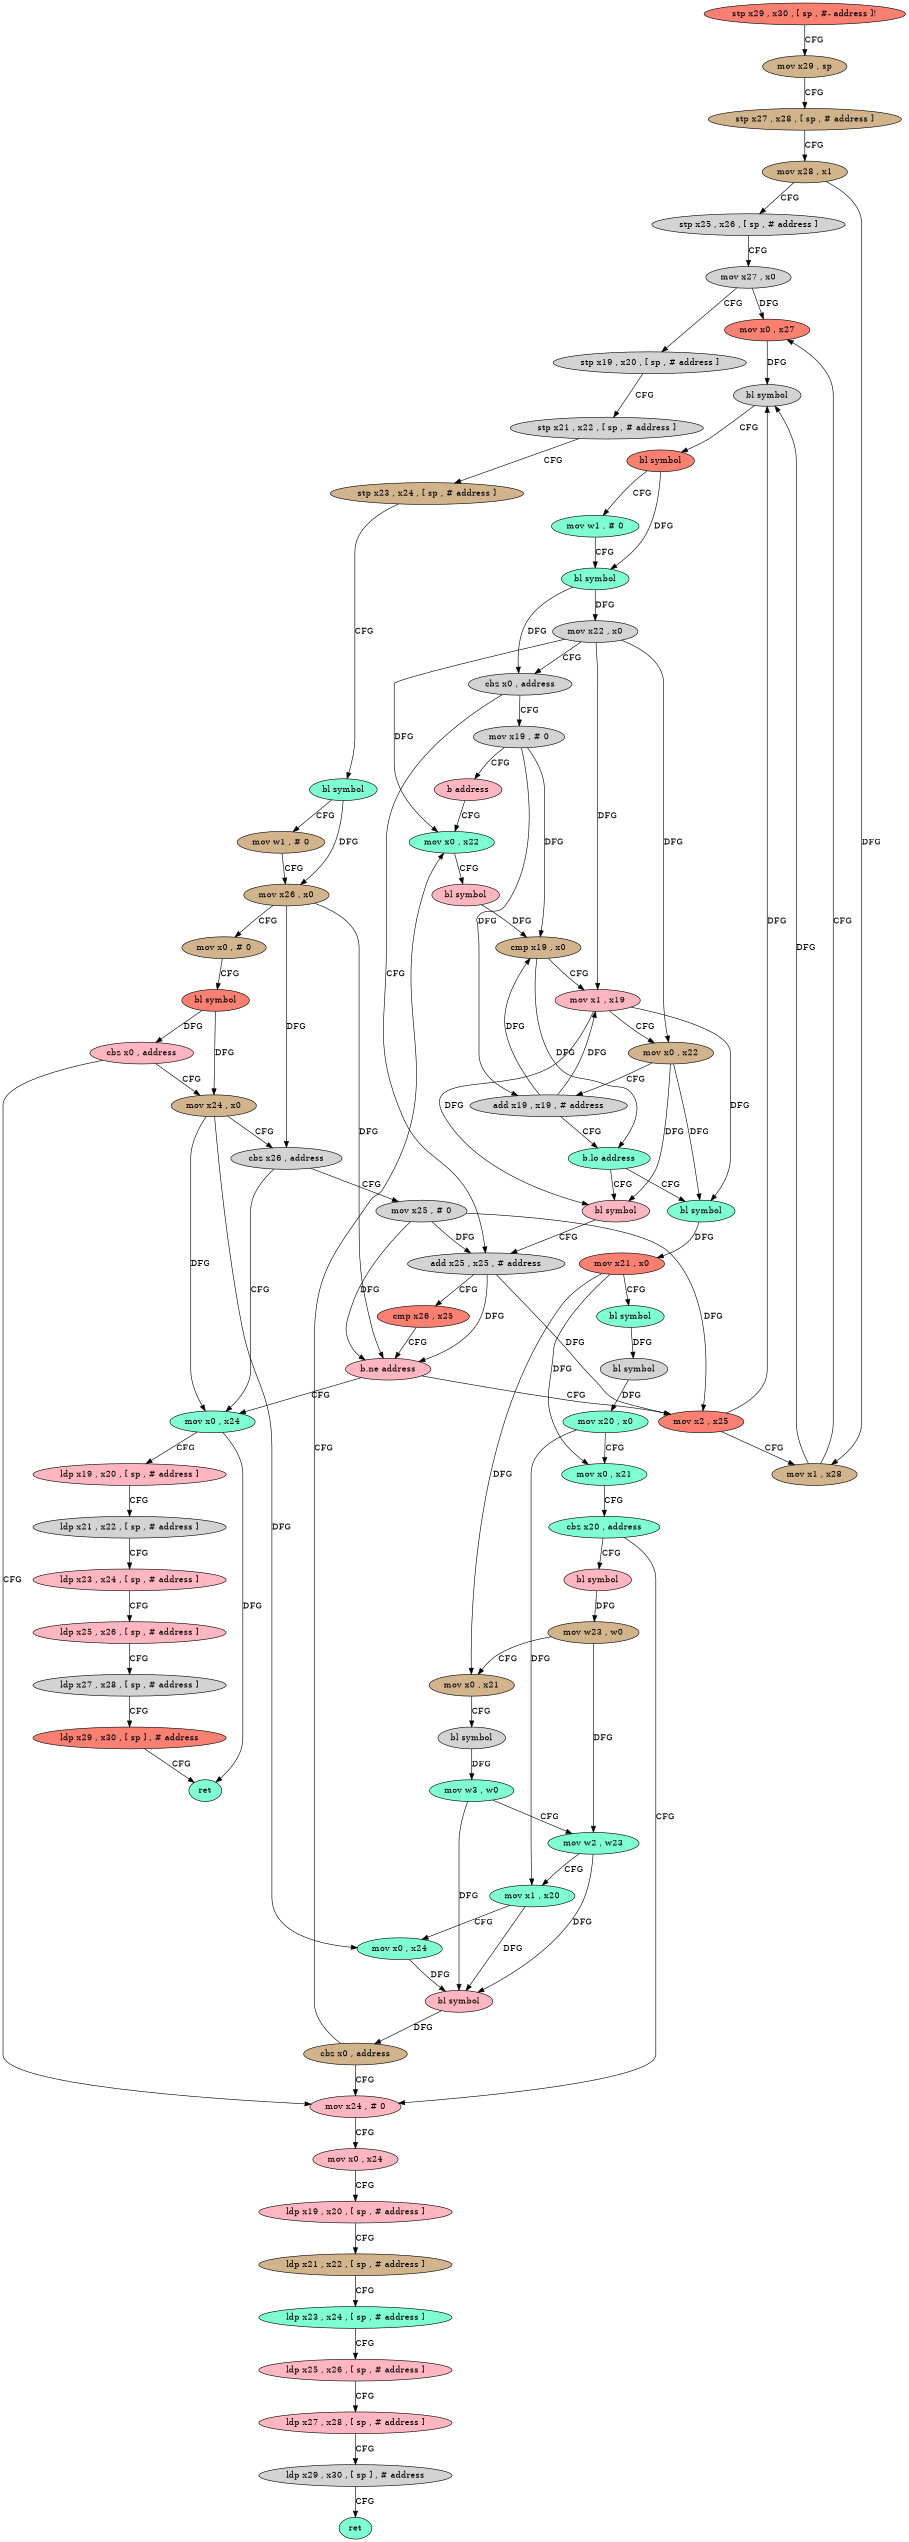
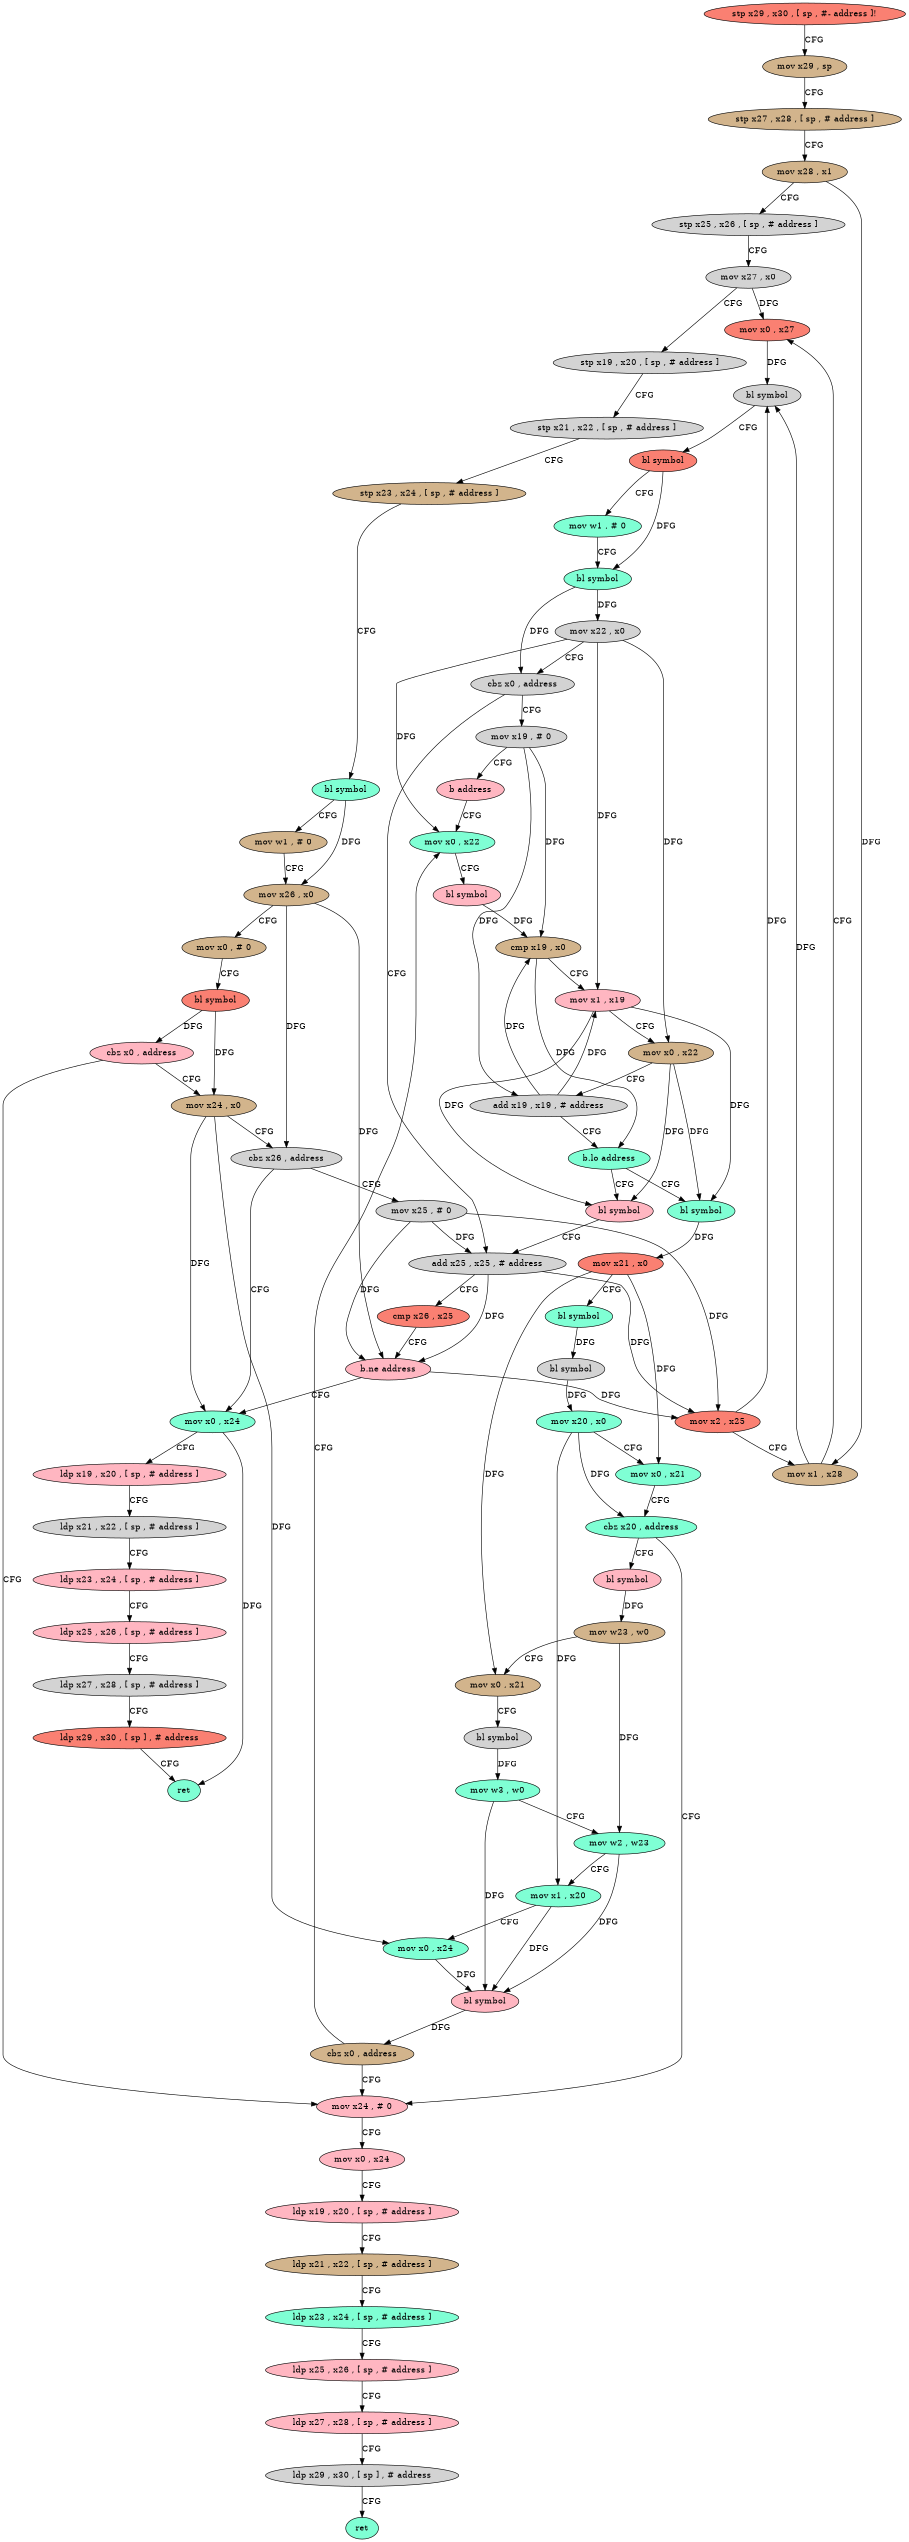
edge "b.ne address" -> "mov x2 , x25": label "CFG" -> "DFG"
edge "mov x20 , x0" -> "cbz x20 , address": added, label "DFG"
